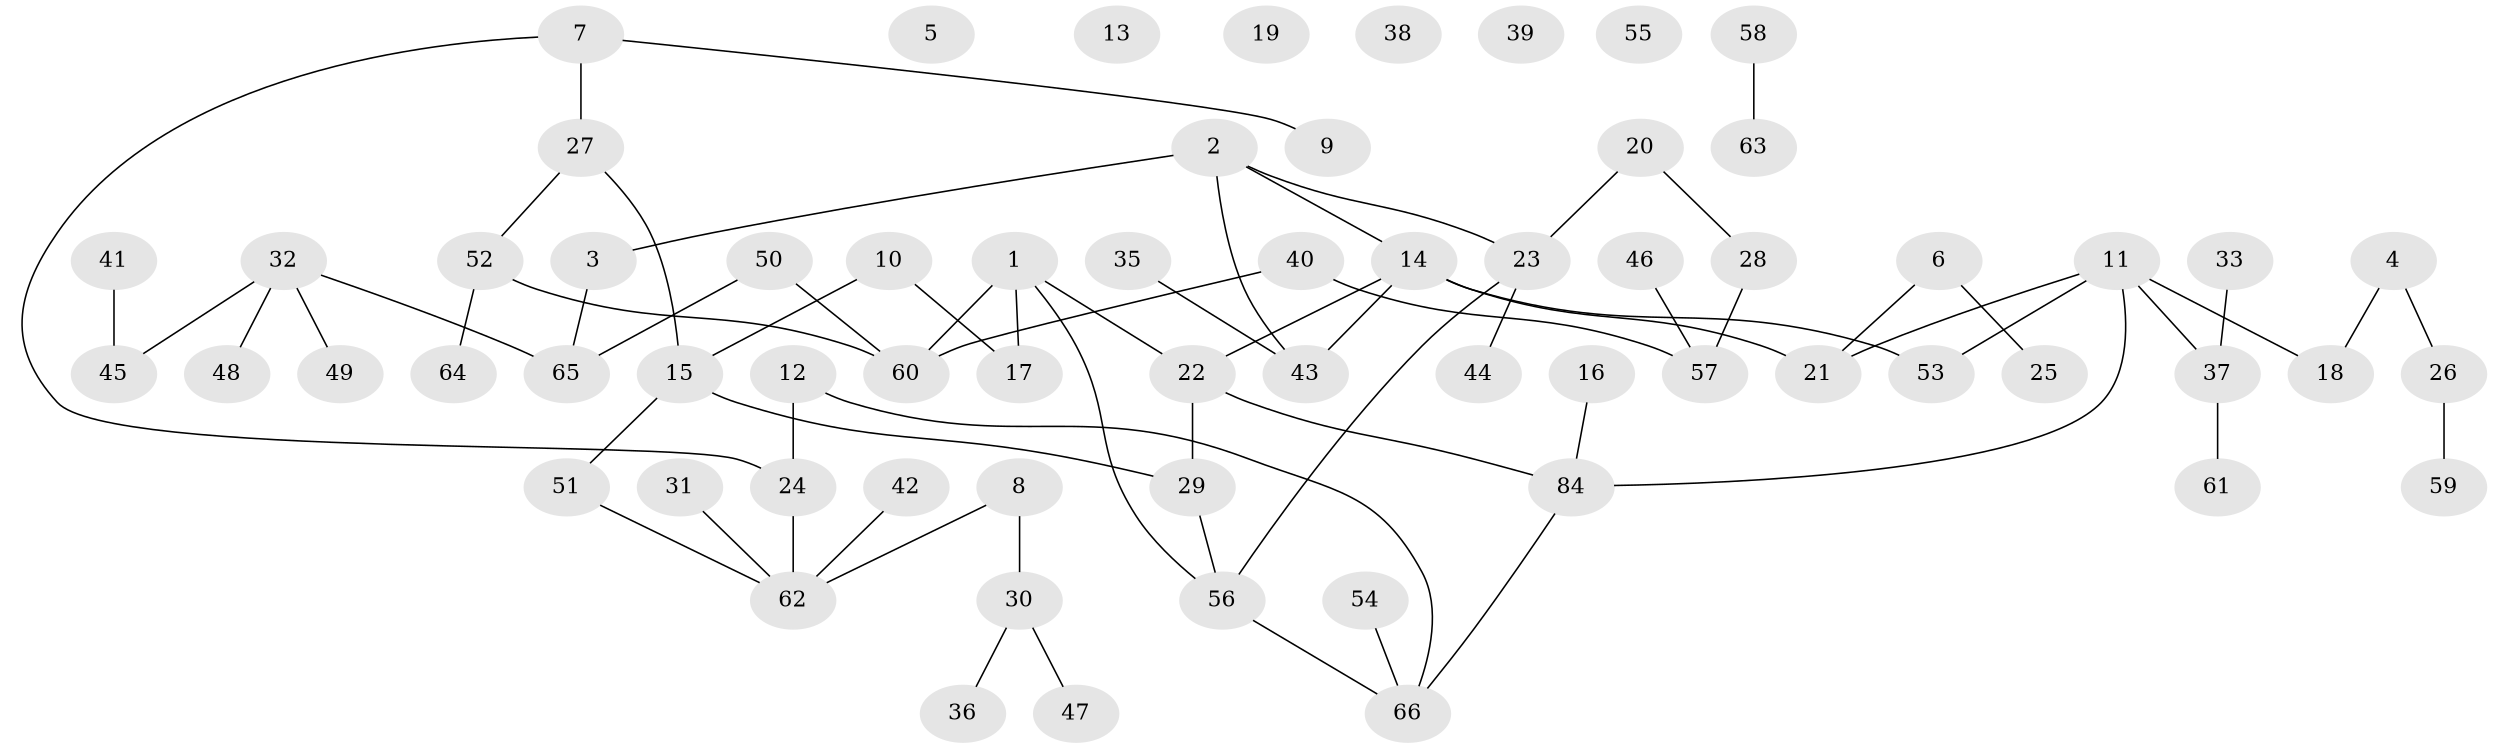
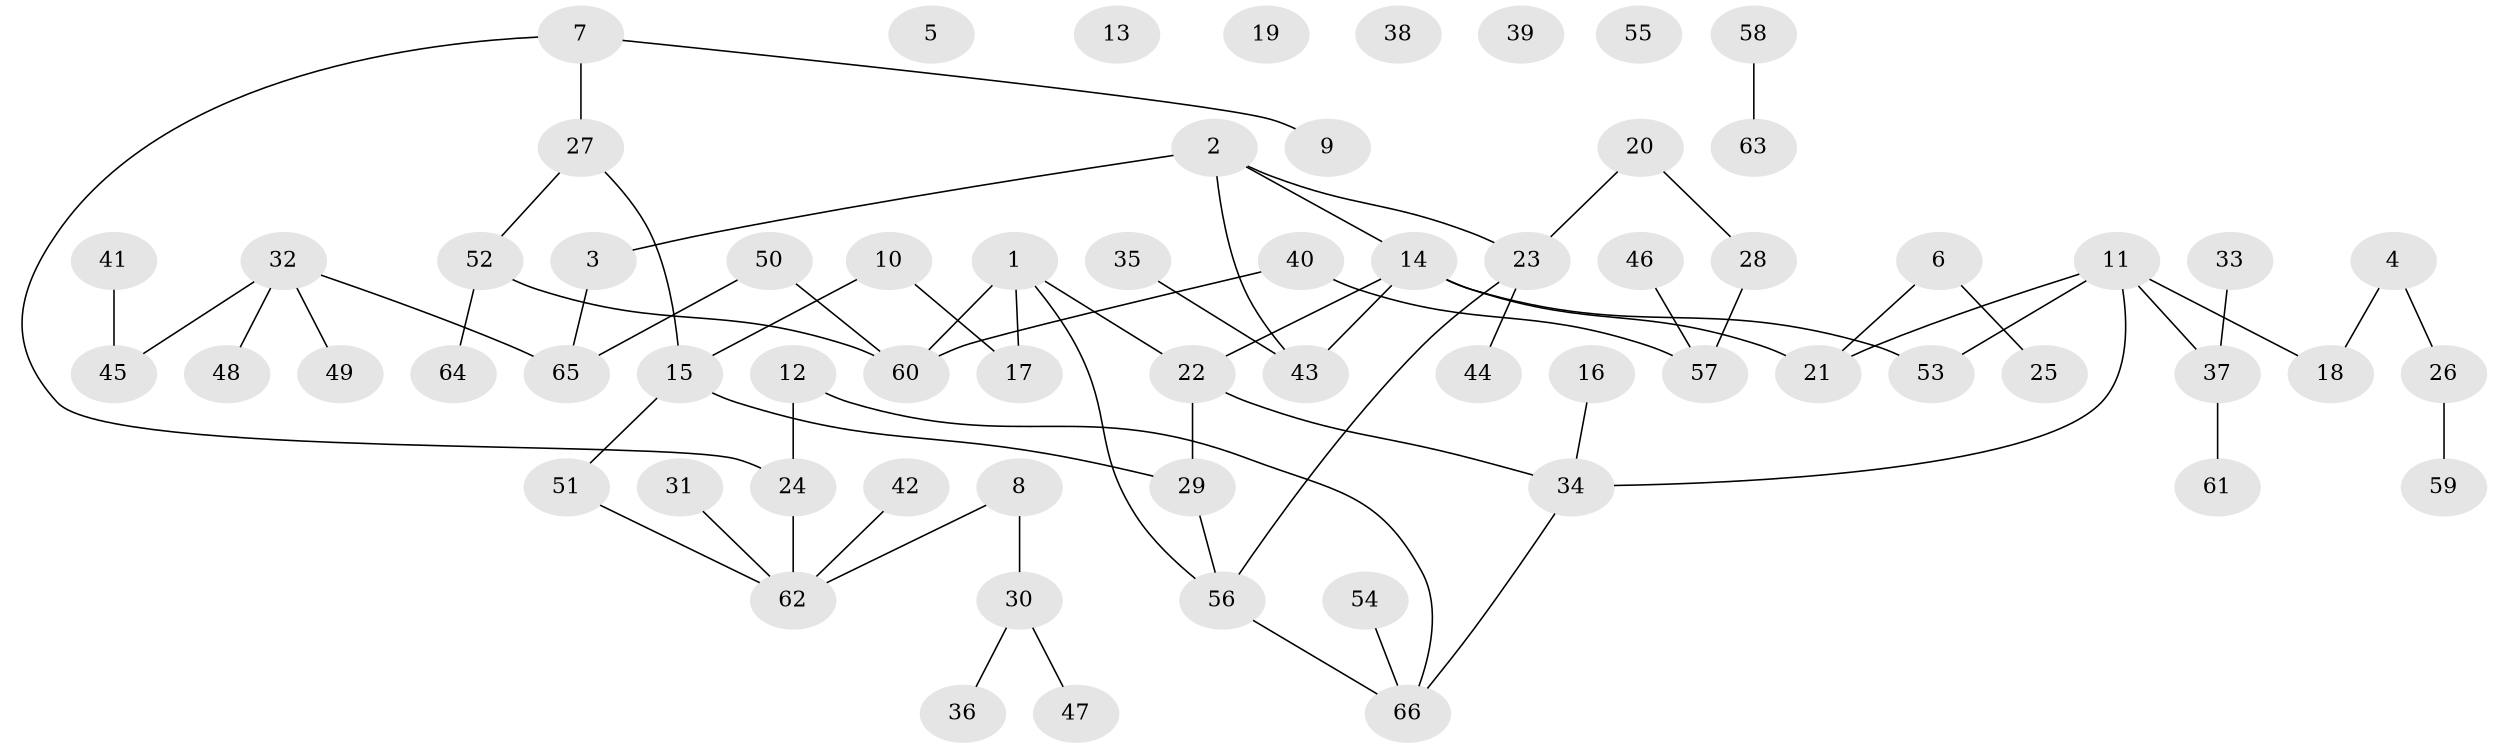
node "84": label "84" -> "34"
